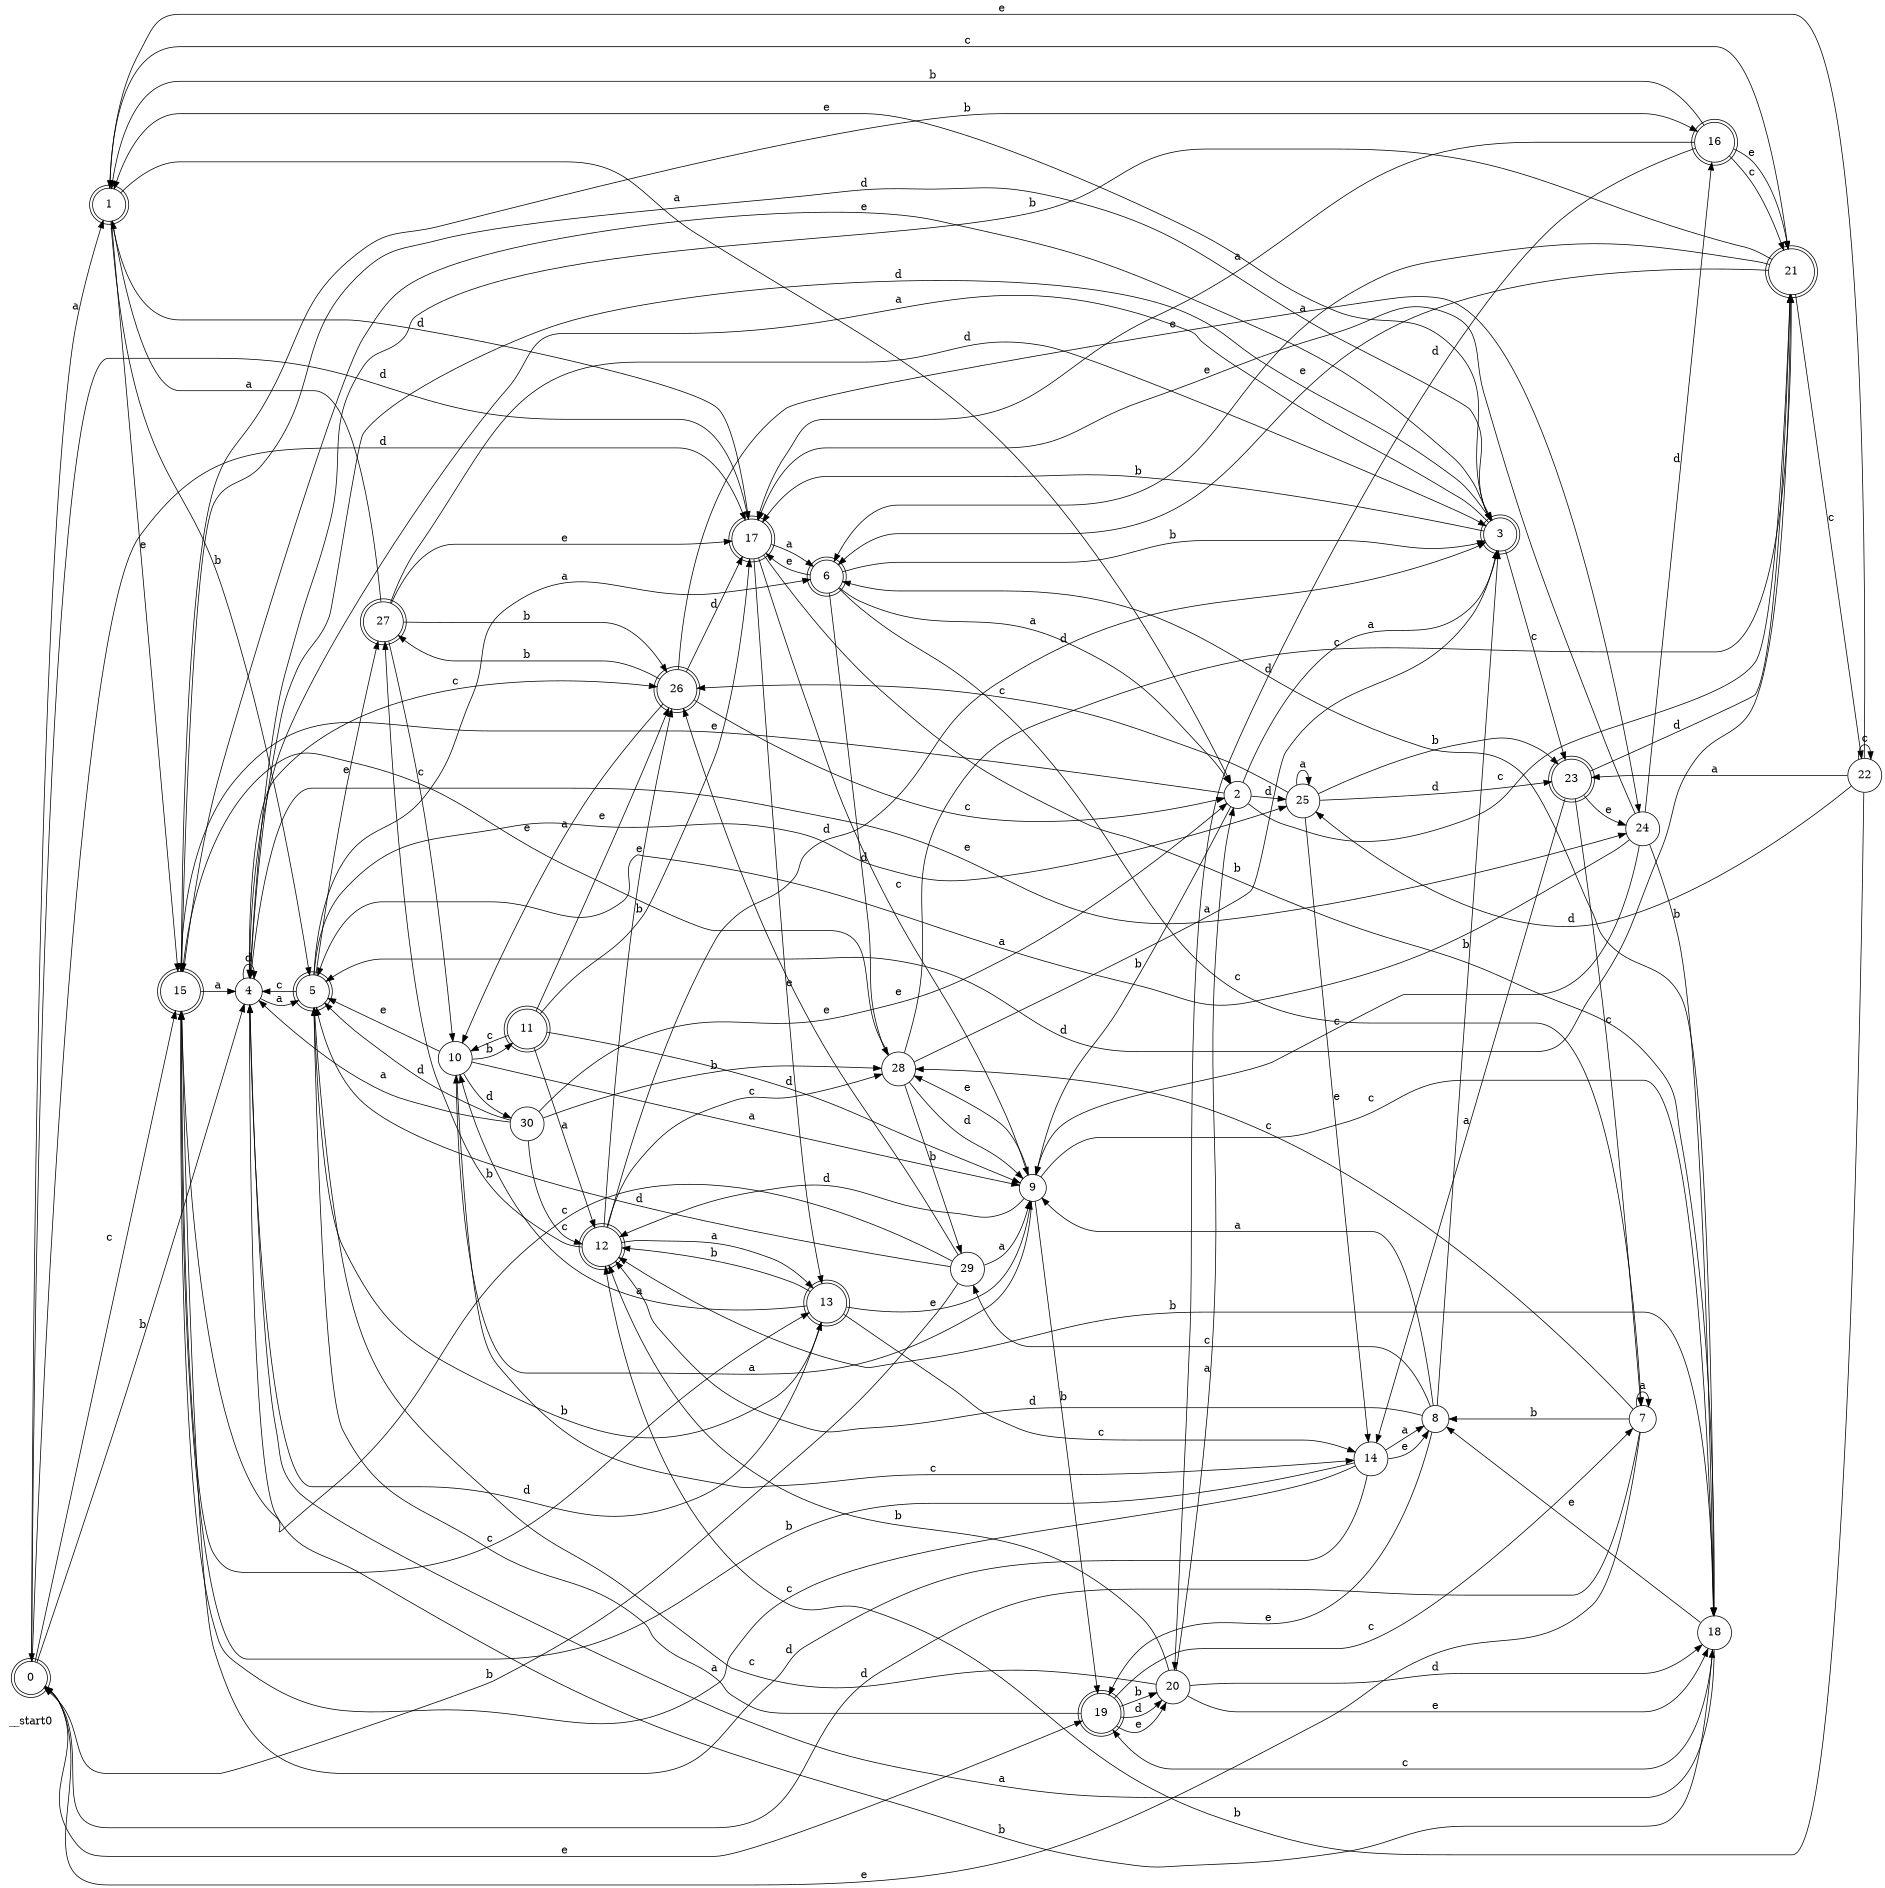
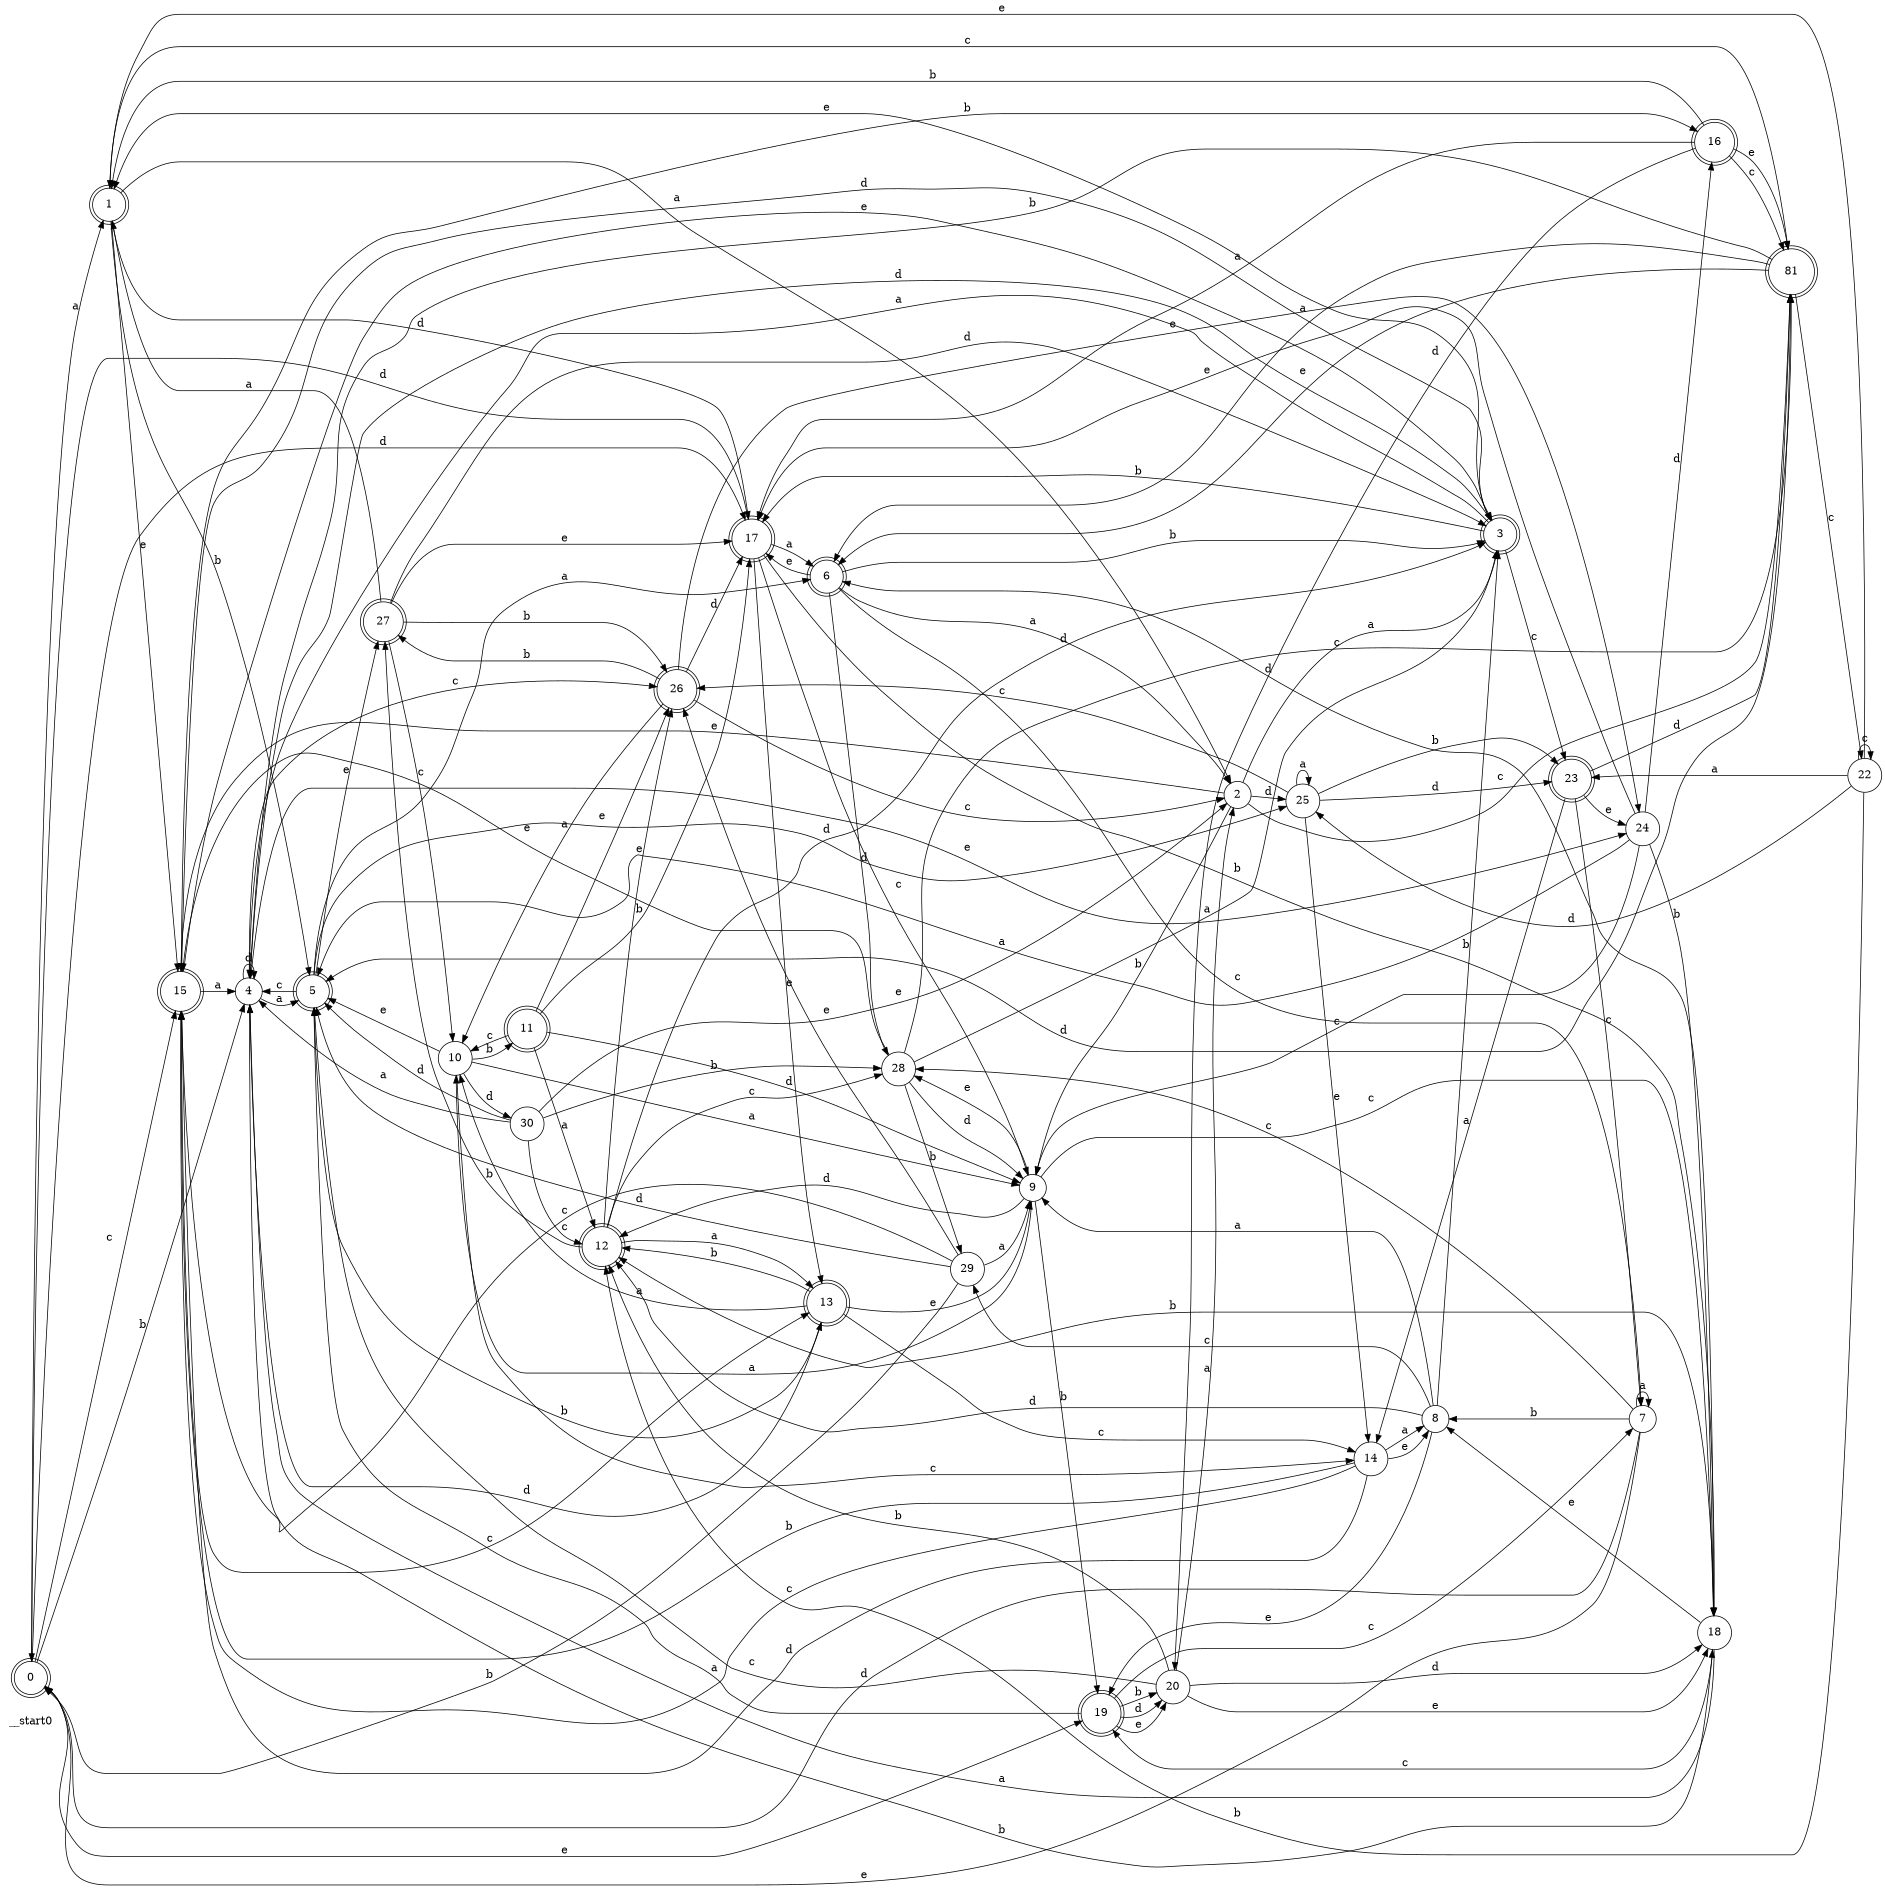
node "21": label "21" -> "81"
